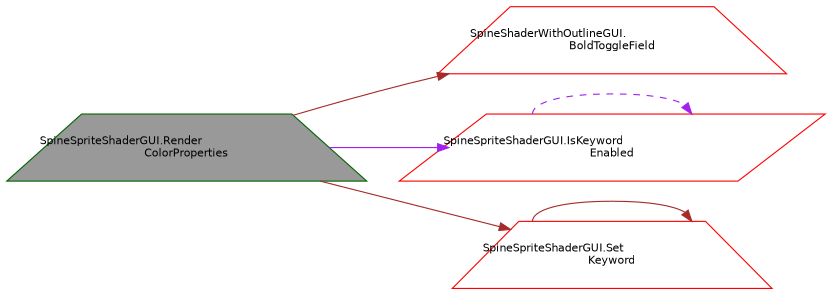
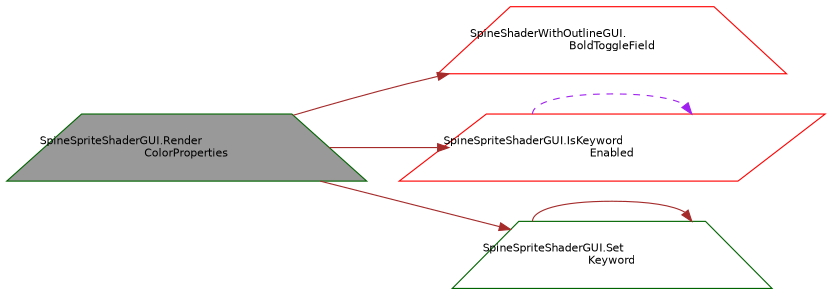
edge "SpineSpriteShaderGUI.Render ColorProperties" -> "SpineSpriteShaderGUI.IsKeyword Enabled": color purple -> brown
node "SpineSpriteShaderGUI.Set Keyword": color red -> darkgreen
